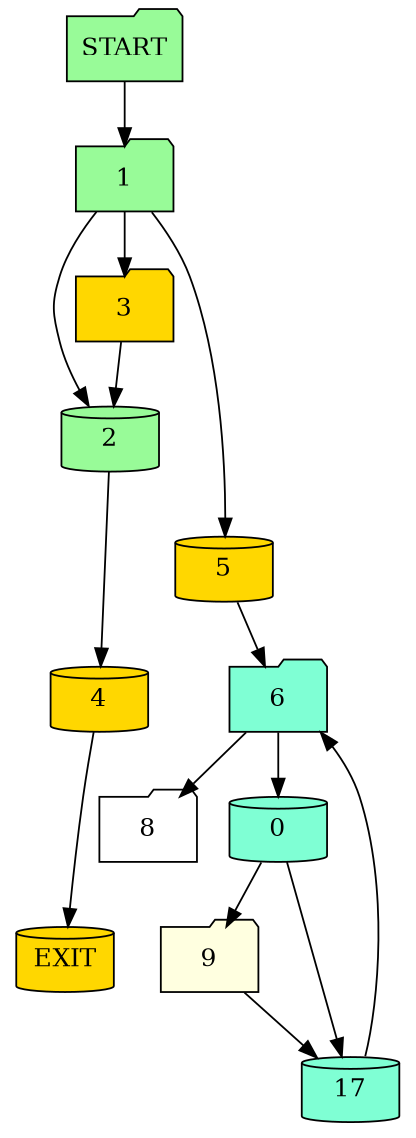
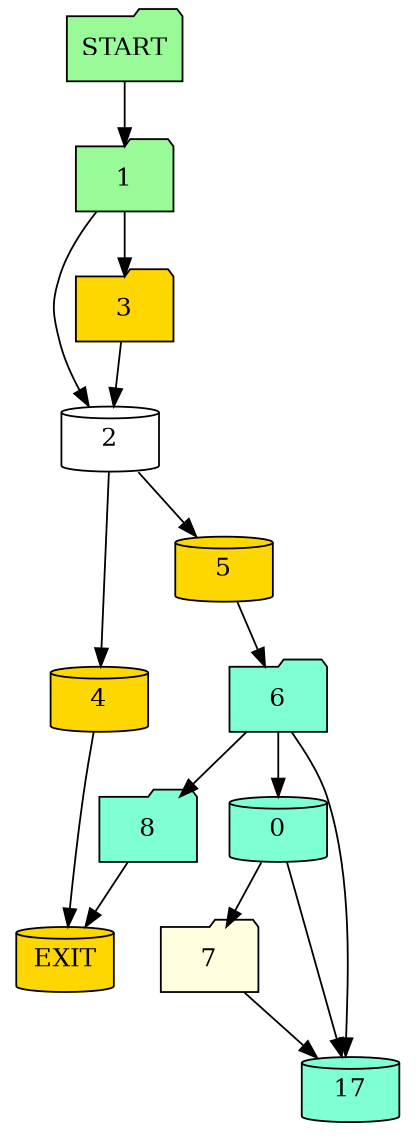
edge "1" -> "5": now "2" -> "5"
node "2": fillcolor palegreen -> white
node "8": fillcolor white -> aquamarine
edge "8" -> "EXIT": added
edge "17" -> "6": reversed
node "9": label "9" -> "7"
